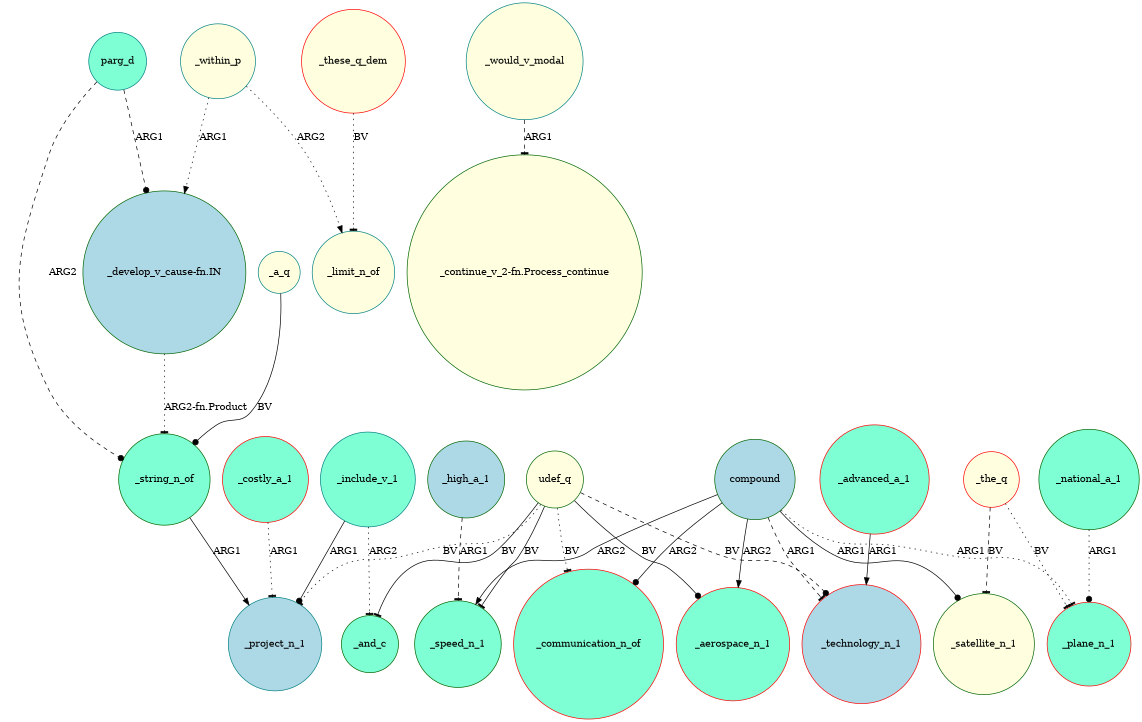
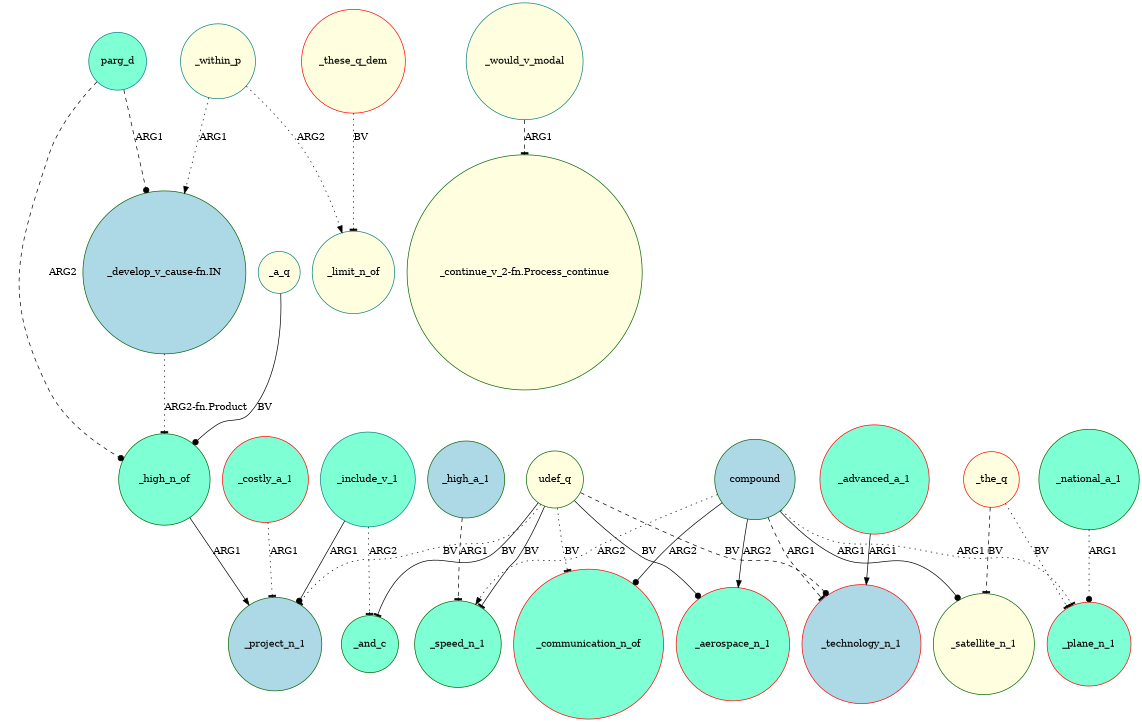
node "_string_n_of": label "_string_n_of" -> "_high_n_of"
edge "compound" -> "_speed_n_1": style solid -> dotted
node "_project_n_1": color teal -> darkgreen
